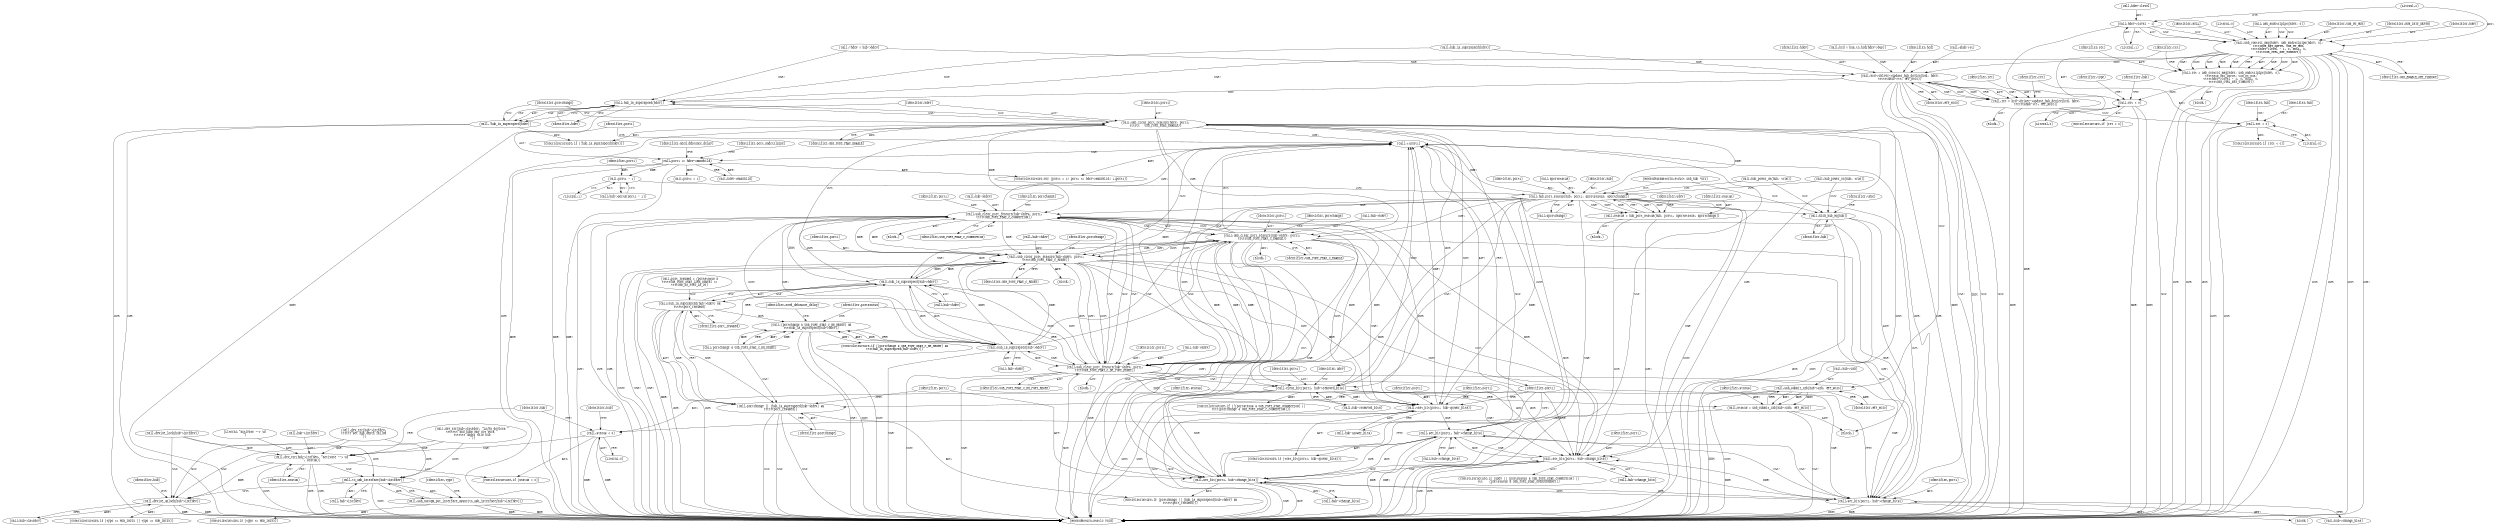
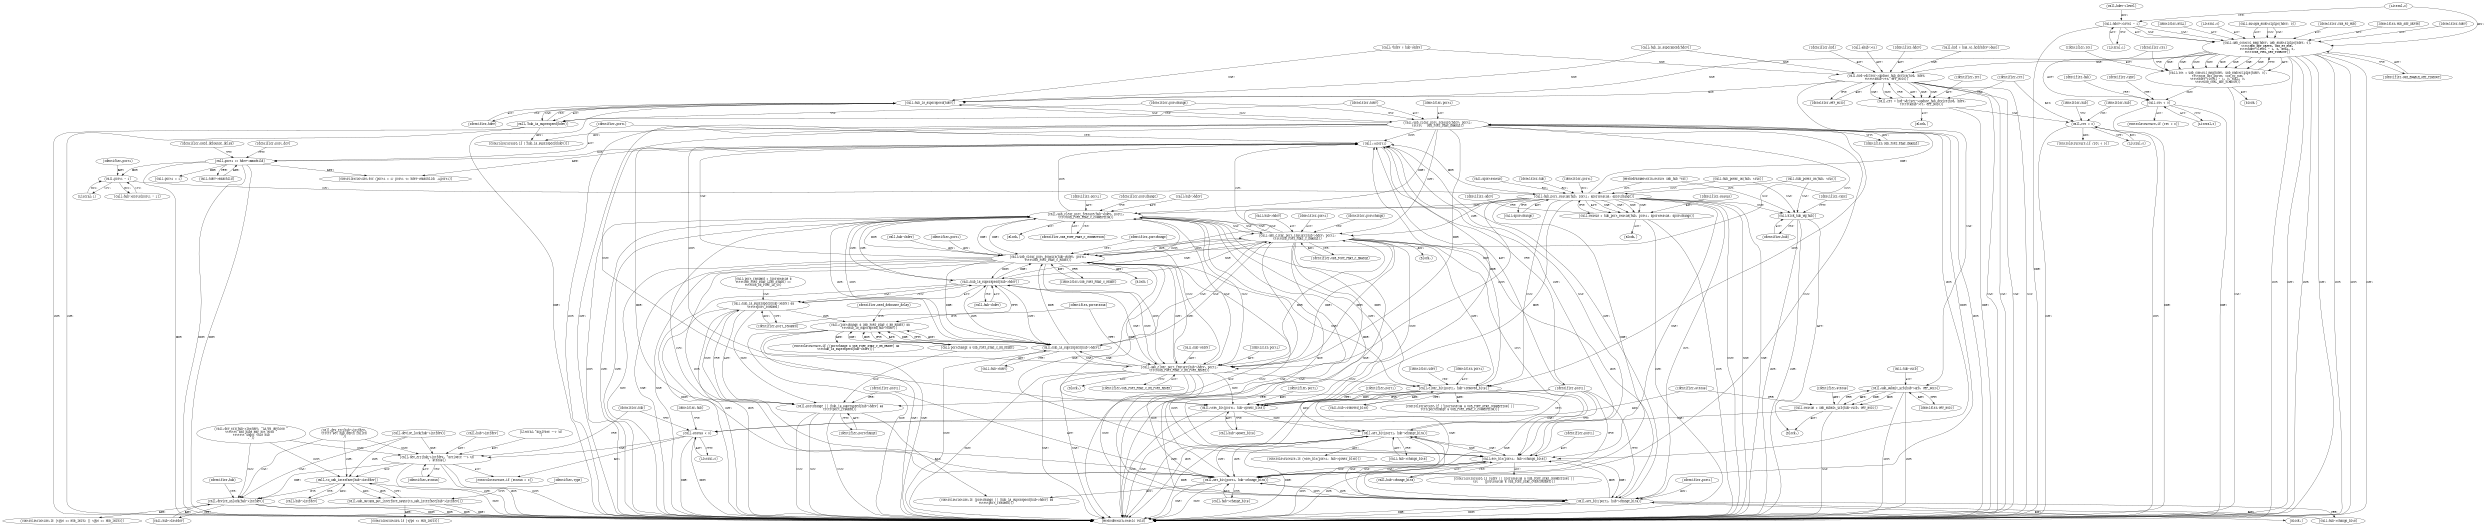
node "(Call,usb_sndctrlpipe(hdev, 0))": label "(Call,usb_sndctrlpipe(hdev, 0))" -> "(Call,autopm_sndctrlpipe(hdev, 0))"
node "(Identifier,HUB_INIT_DEPTH)": label "(Identifier,HUB_INIT_DEPTH)" -> "(Identifier,HUB_SET_DEPTH)"
node "(Identifier,port_sndctrlpipe)": label "(Identifier,port_sndctrlpipe)" -> "(Identifier,port_dev)"
edge "(Call,test_bit(port1, hub->power_bits))" -> "(ControlStructure,if (test_bit(port1, hub->power_bits)))": removed, label "AST:"
